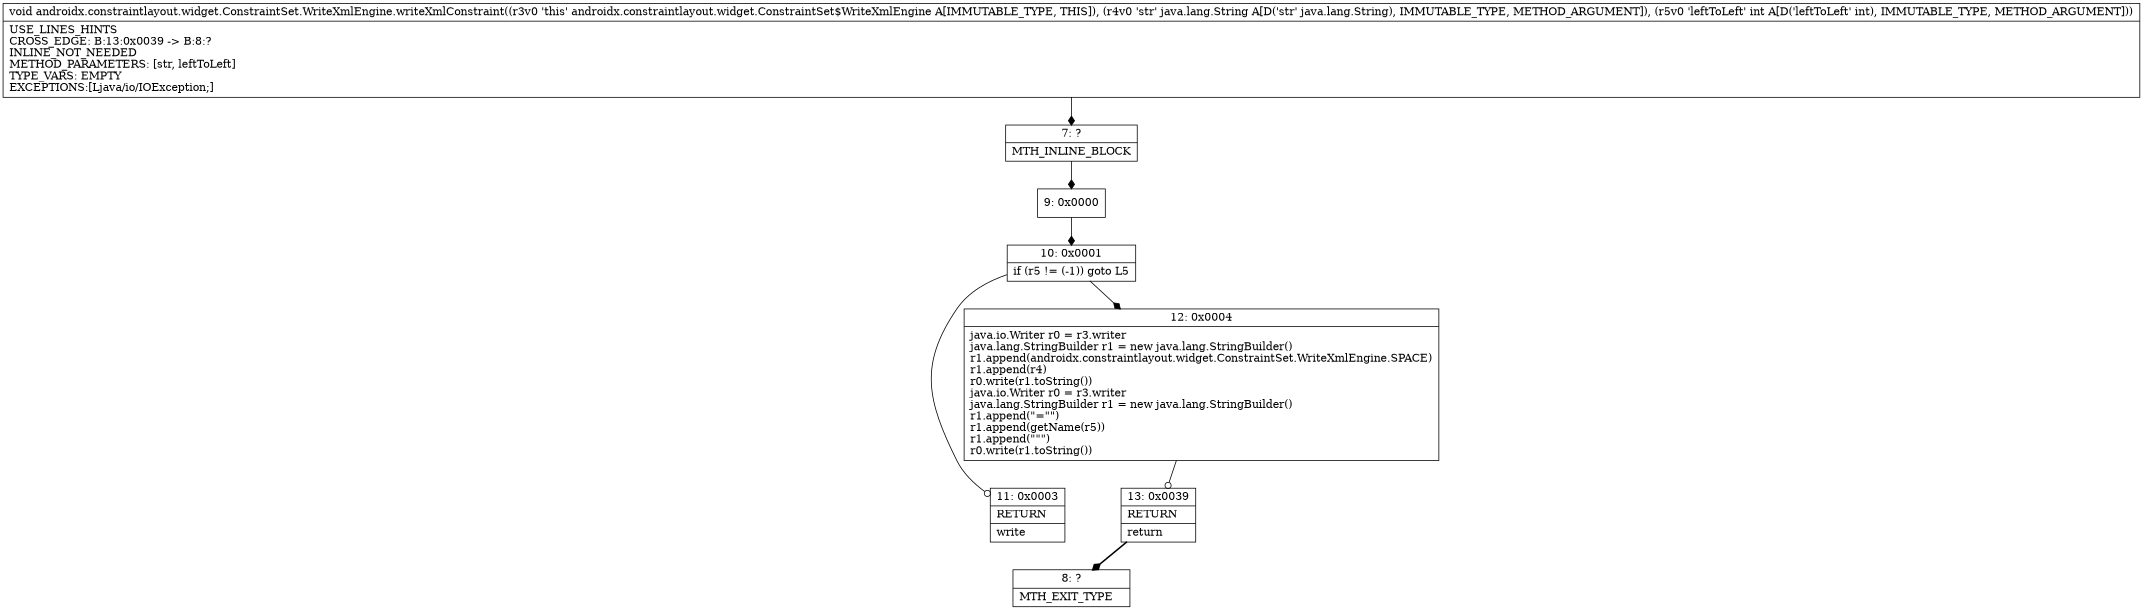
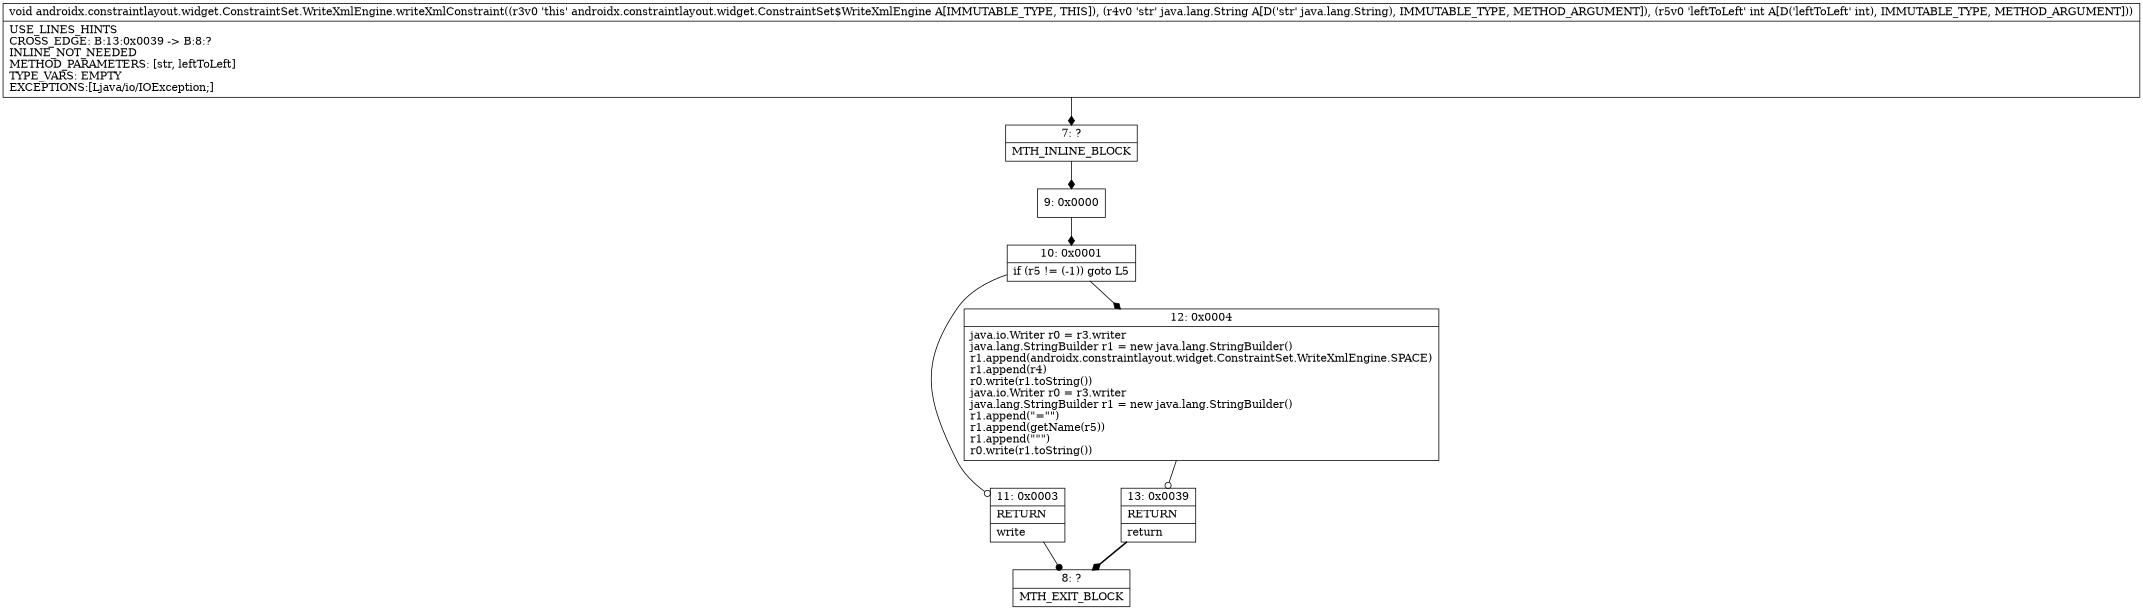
edge "11: 0x0003" -> "8: ?": added
node "8: ?": text "MTH_EXIT_TYPE" -> "MTH_EXIT_BLOCK"
